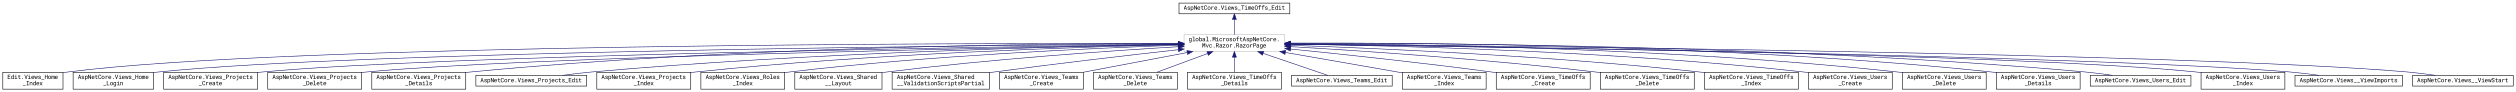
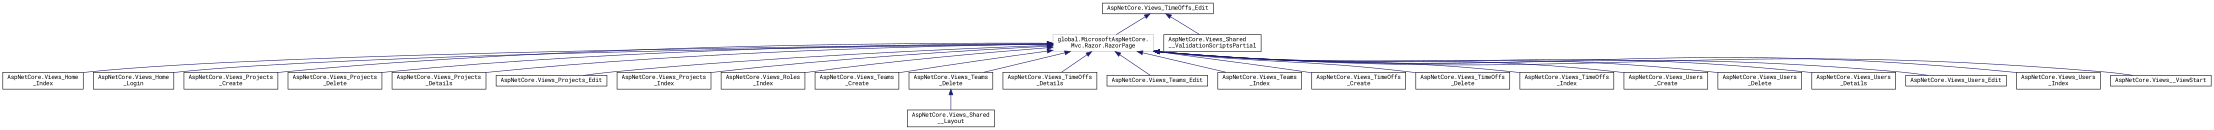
edge "AspNetCore.Views_Shared __Layout" -> "global.MicrosoftAspNetCore. Mvc.Razor.RazorPage": now "AspNetCore.Views_Shared __Layout" -> "AspNetCore.Views_Teams _Delete"
edge "AspNetCore.Views_Shared __ValidationScriptsPartial" -> "global.MicrosoftAspNetCore. Mvc.Razor.RazorPage": now "AspNetCore.Views_Shared __ValidationScriptsPartial" -> "AspNetCore.Views_TimeOffs_Edit"
node "Edit.Views_Home _Index": label "Edit.Views_Home _Index" -> "AspNetCore.Views_Home _Index"
node "AspNetCore.Views__ViewImports": removed
